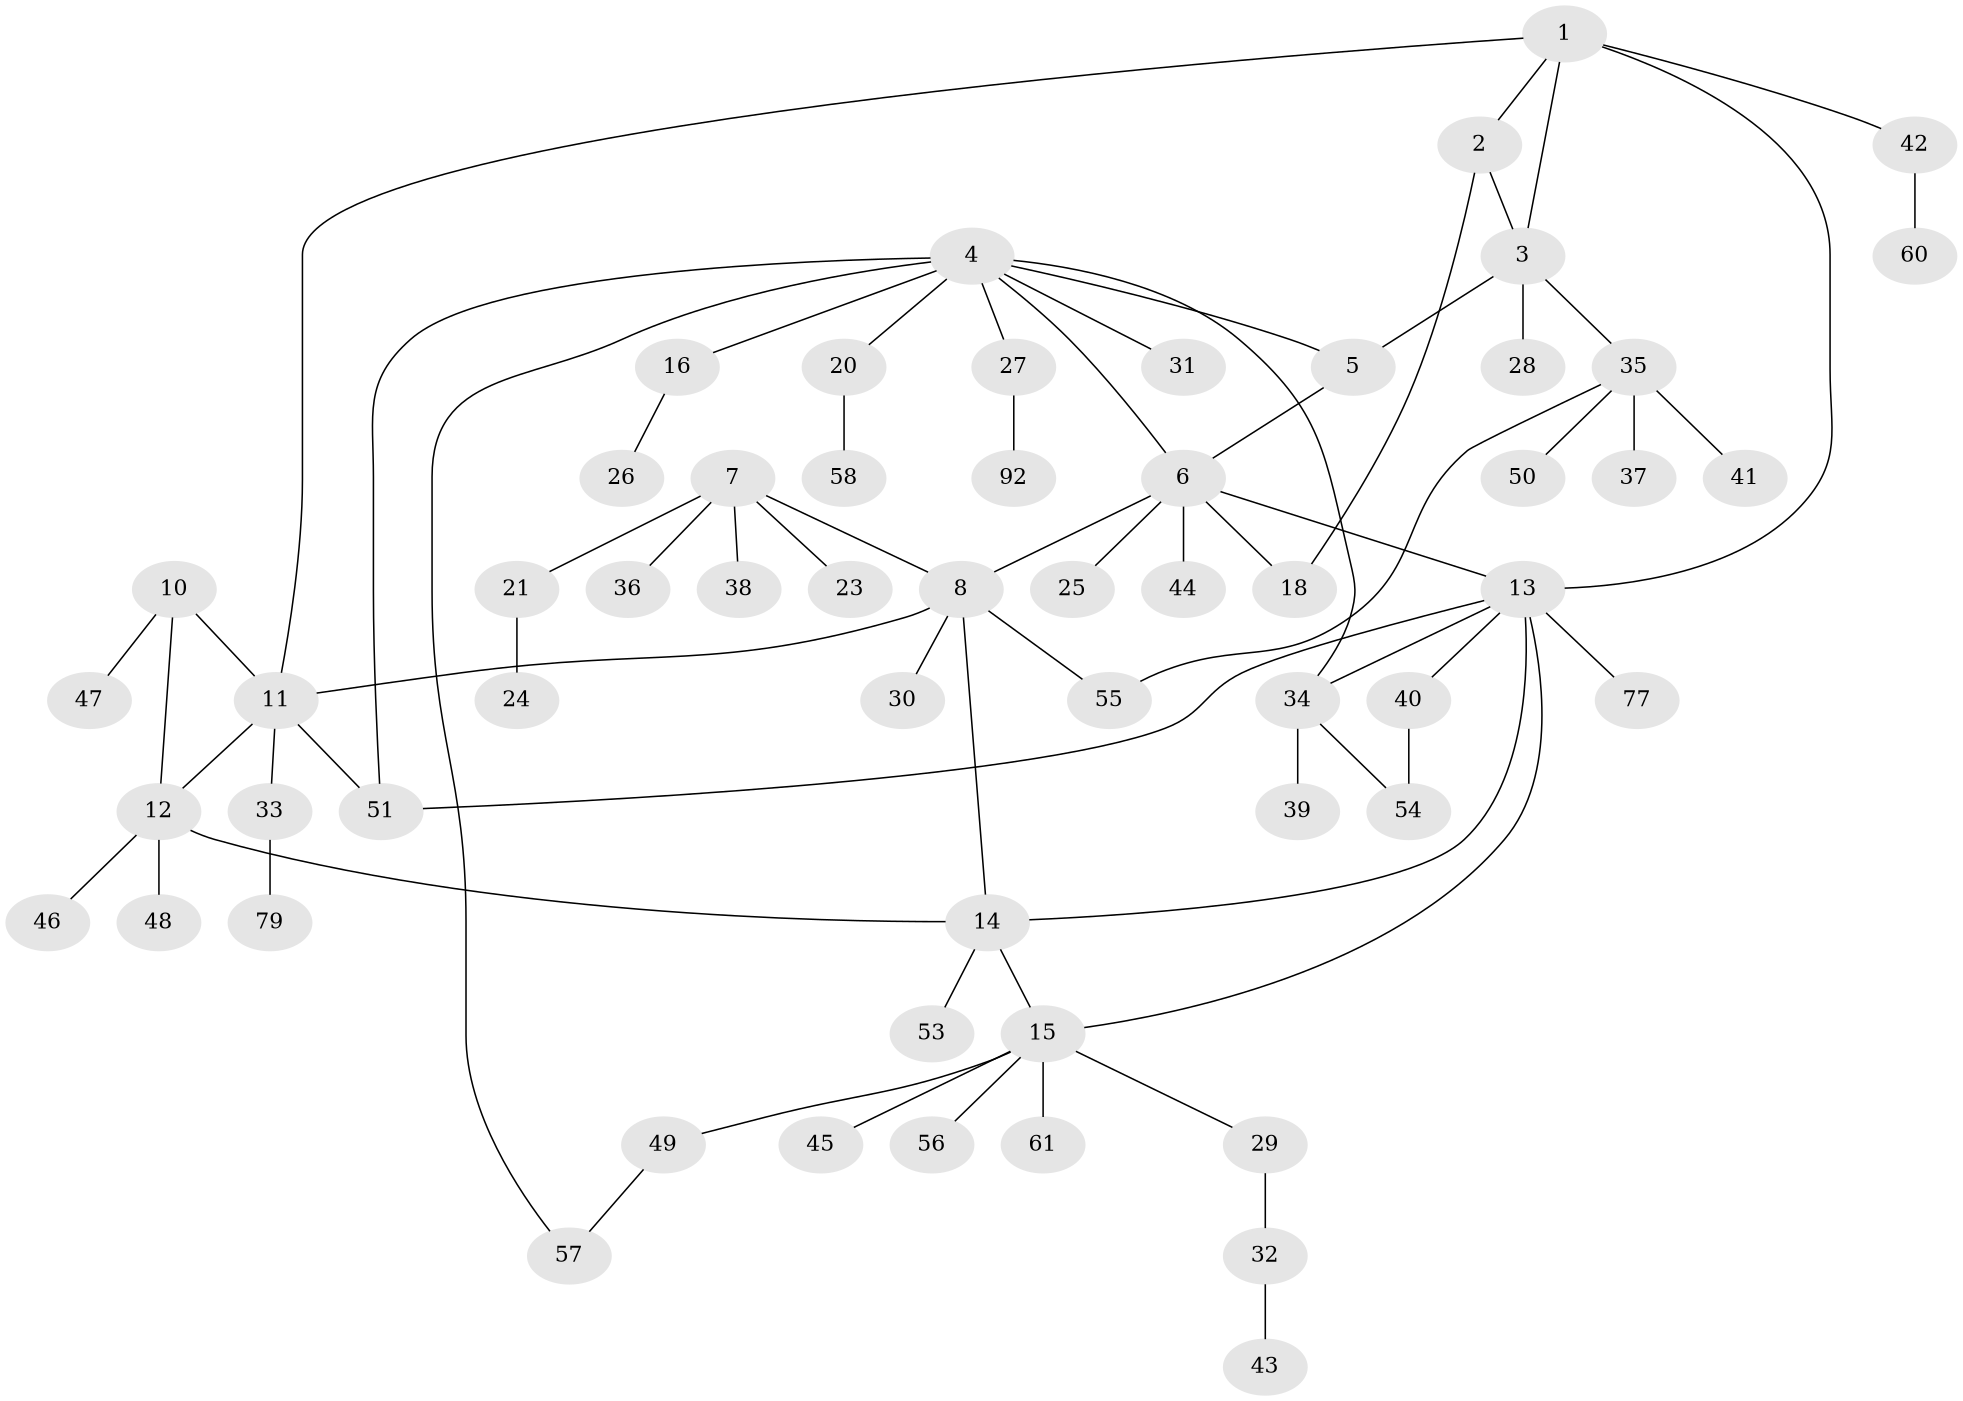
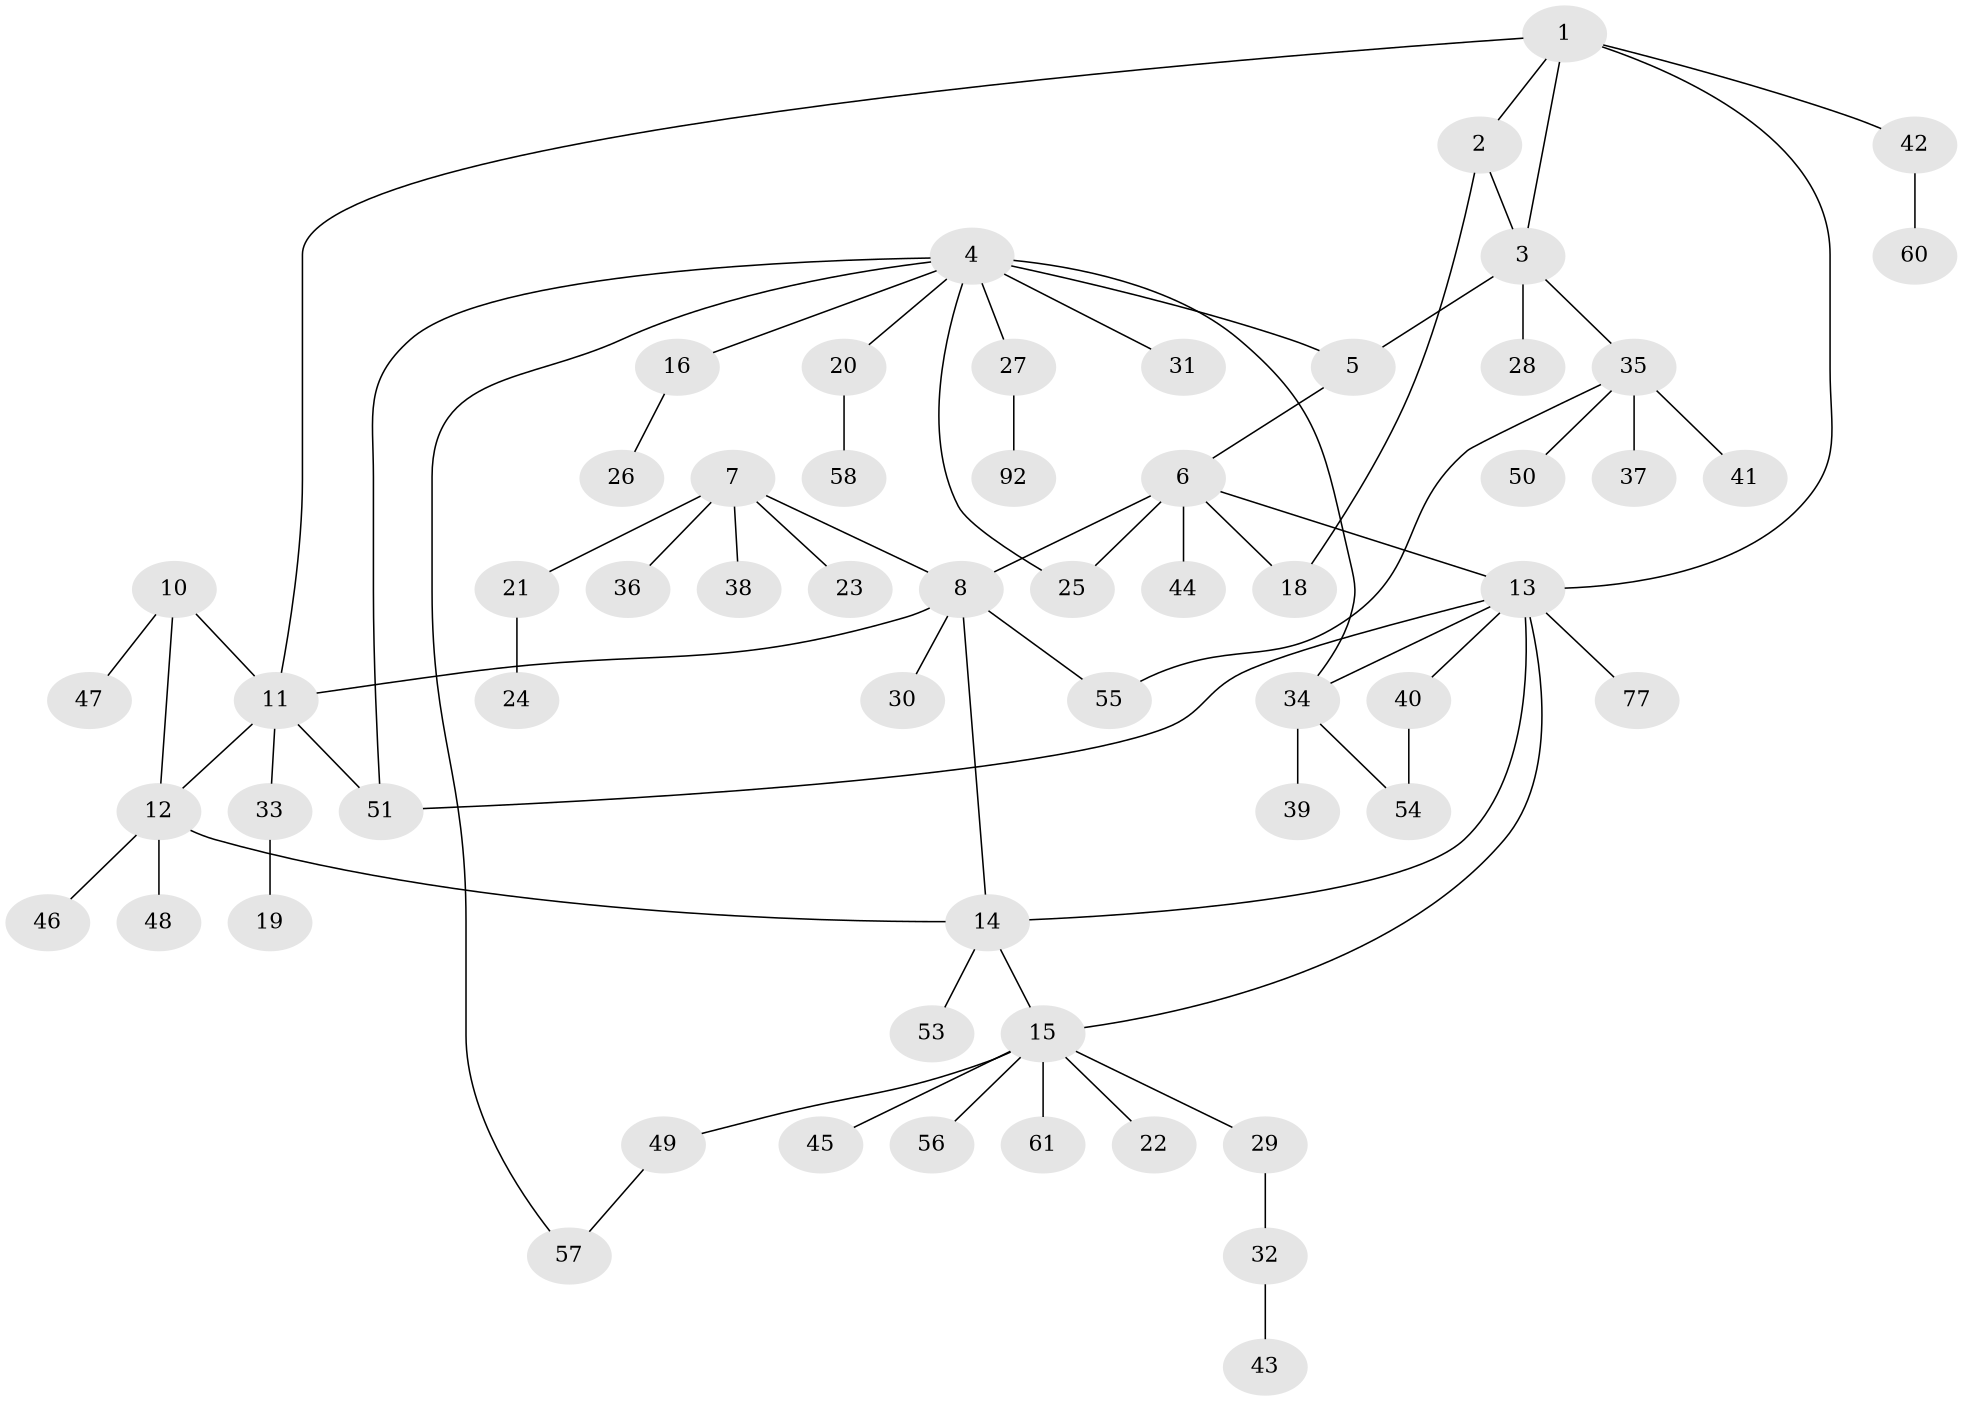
edge "4" -- "6": now "4" -- "25"
node "79": label "79" -> "19"
node "22": added
